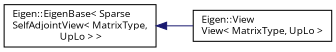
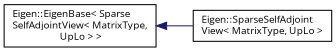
node "Eigen::View View< MatrixType, UpLo >": label "Eigen::View View< MatrixType, UpLo >" -> "Eigen::SparseSelfAdjoint View< MatrixType, UpLo >"
